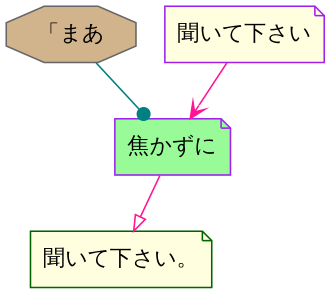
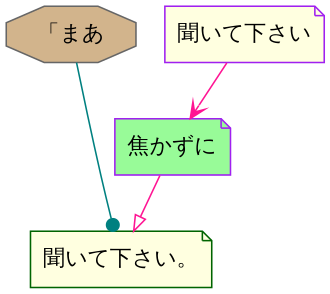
edge "「まあ" -> "焦かずに": now "「まあ" -> "聞いて下さい。"
